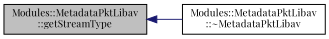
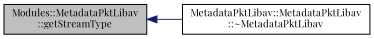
node "Modules::MetadataPktLibav ::~MetadataPktLibav": label "Modules::MetadataPktLibav ::~MetadataPktLibav" -> "MetadataPktLibav::MetadataPktLibav ::~MetadataPktLibav"
